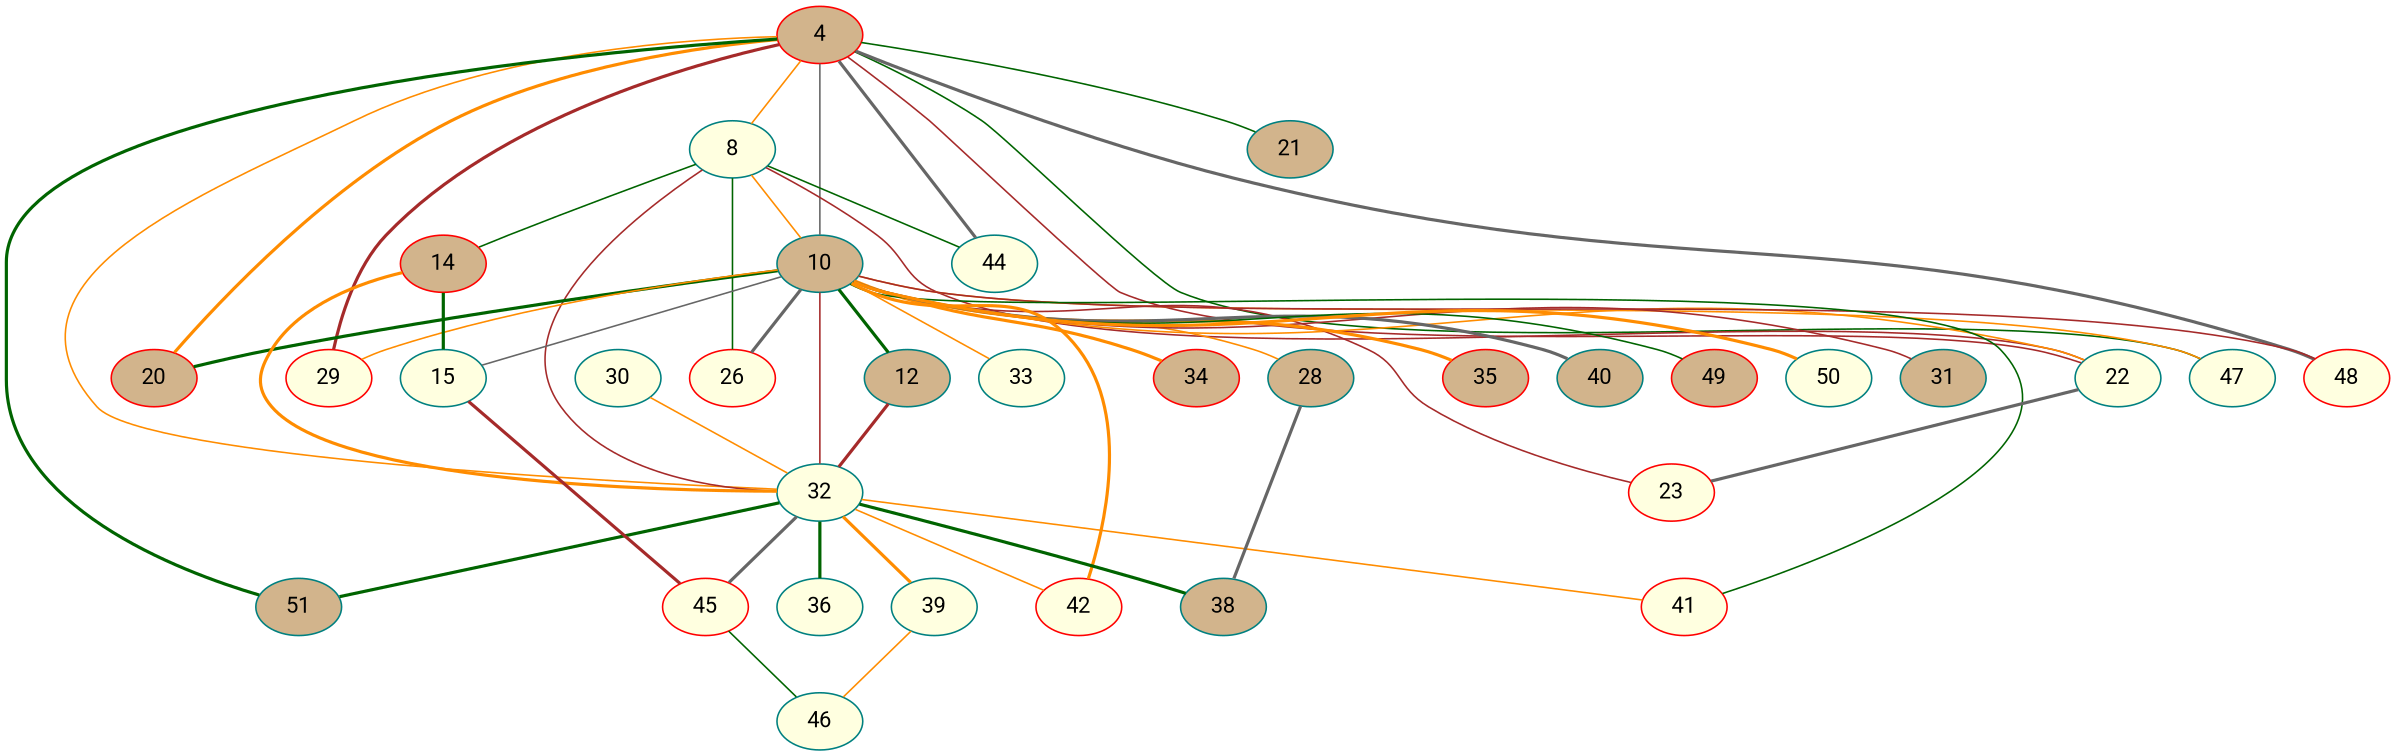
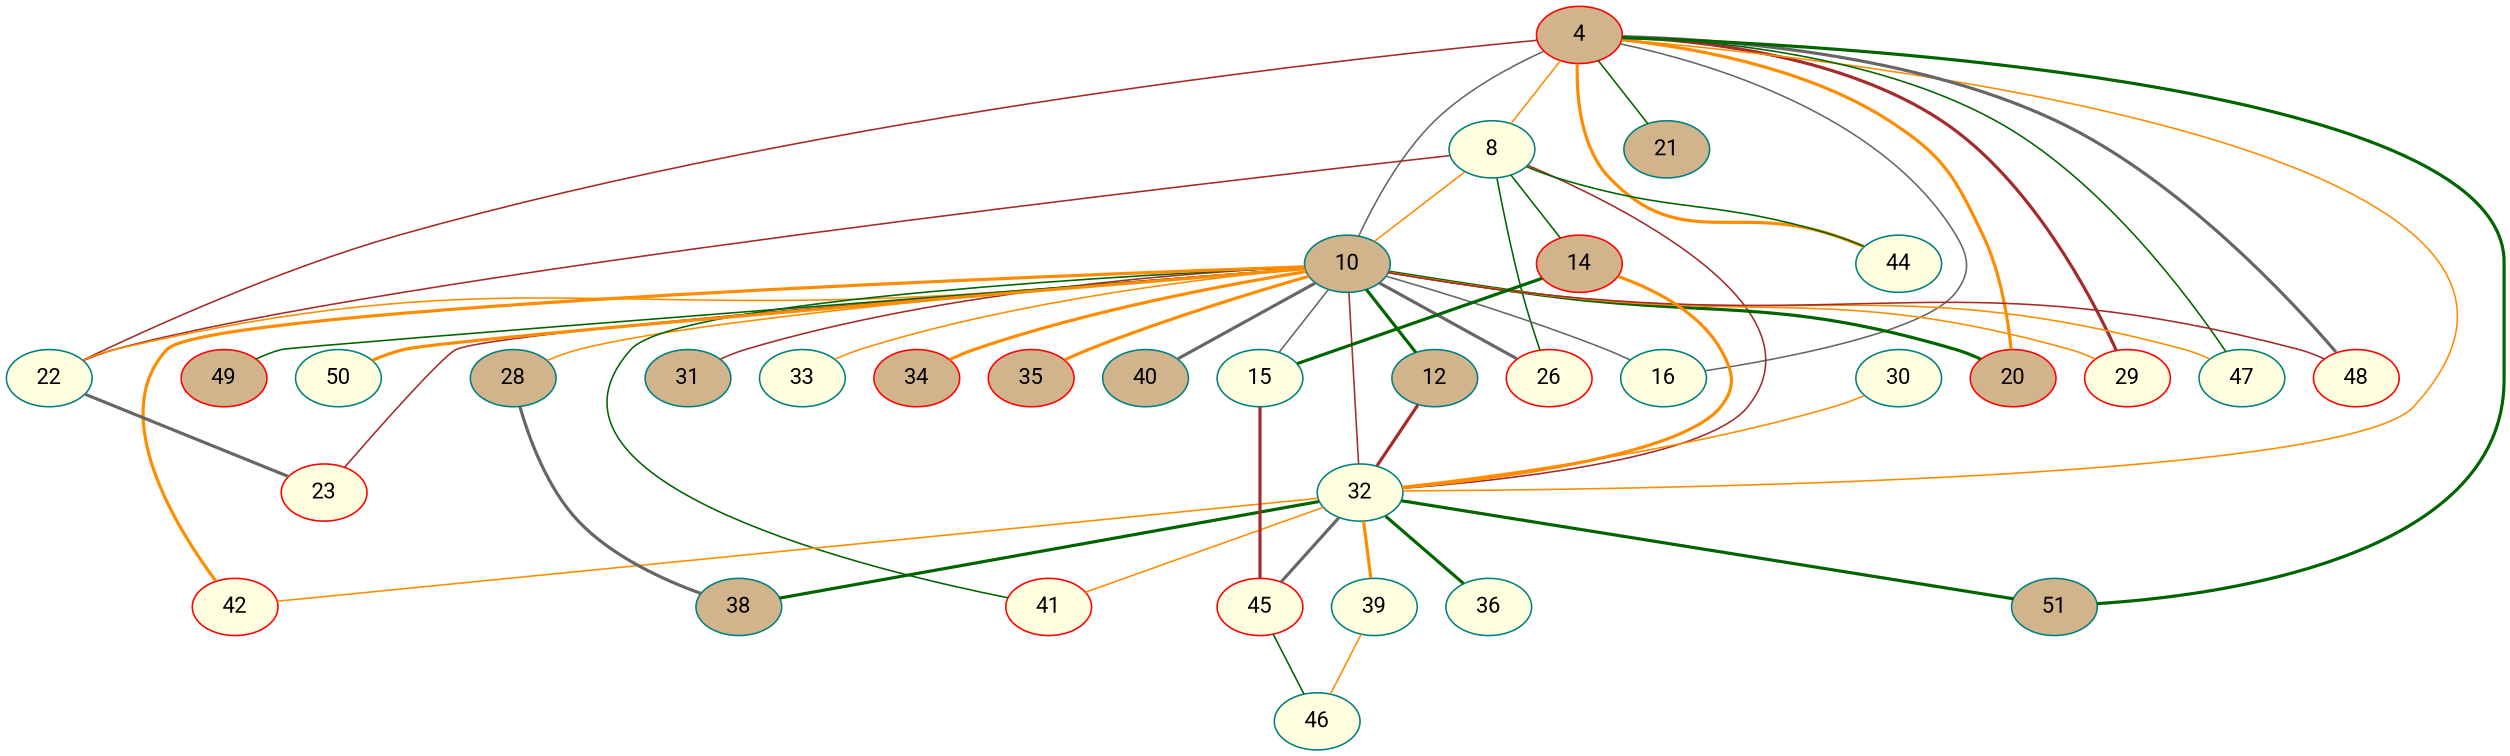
edge "4" -- "44": color gray40 -> darkorange
node "16": added
